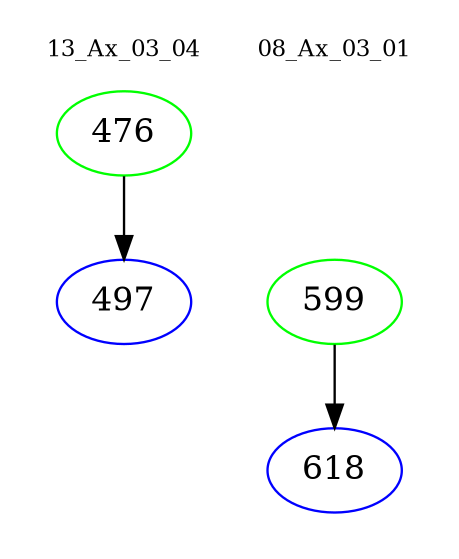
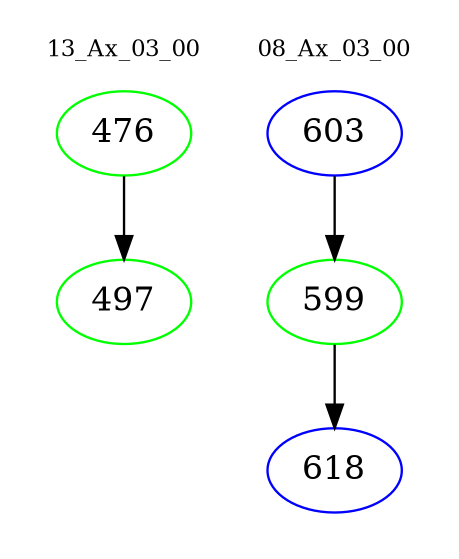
cluster "13_Ax_03_04": label "13_Ax_03_04" -> "13_Ax_03_00"
cluster "08_Ax_03_01": label "08_Ax_03_01" -> "08_Ax_03_00"
node "603": added
node "497": color blue -> green
